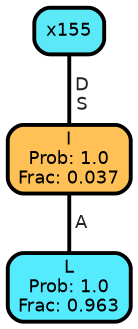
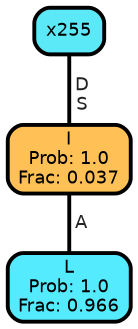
node "x155": label "x155" -> "x255"
node "L Prob: 1.0 Frac: 0.963": label "L Prob: 1.0 Frac: 0.963" -> "L Prob: 1.0 Frac: 0.966"
